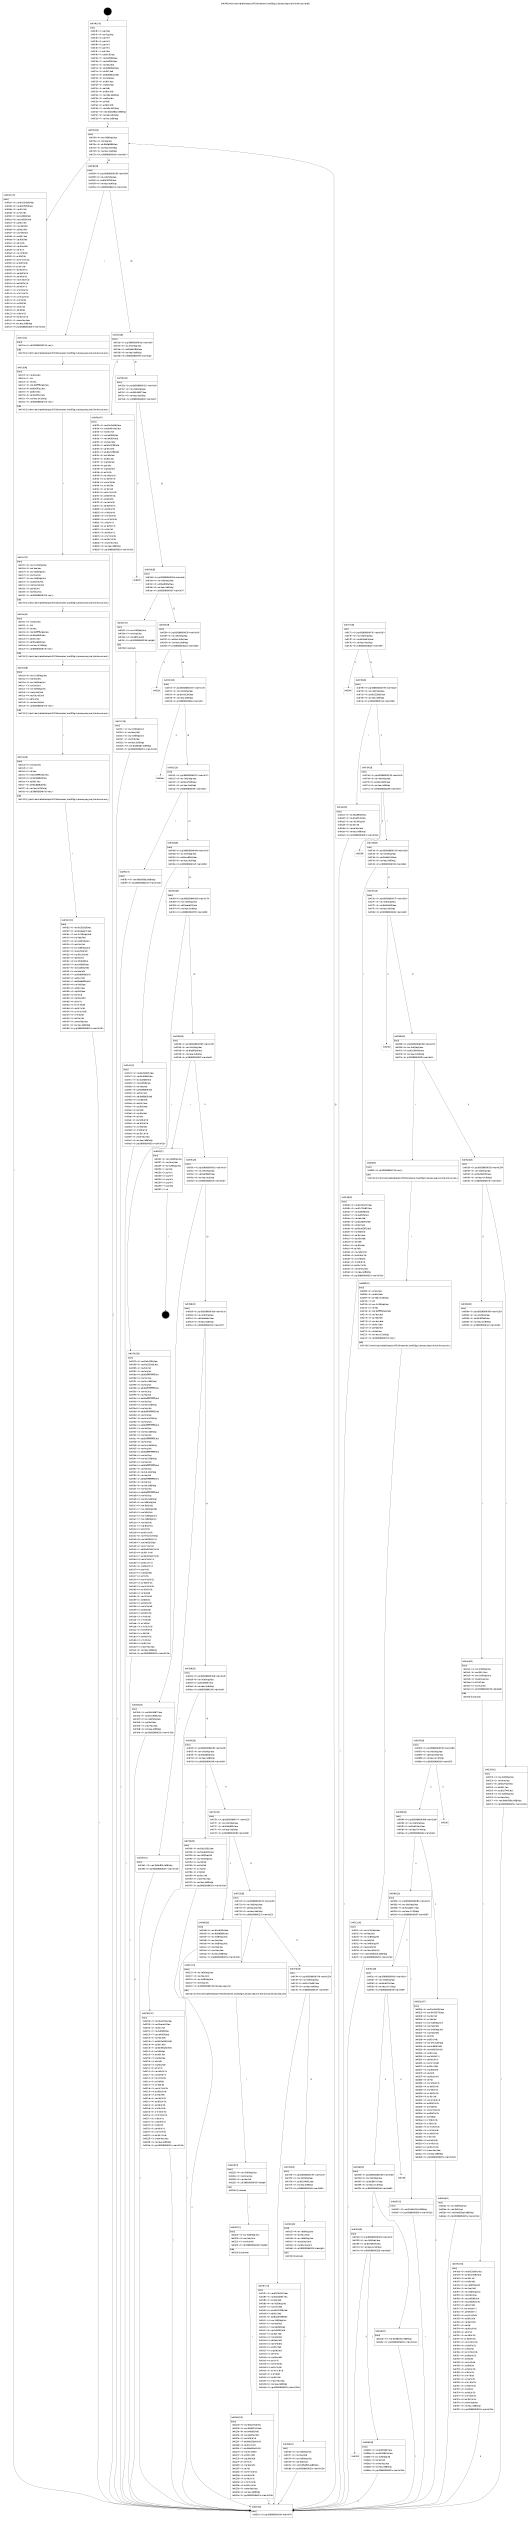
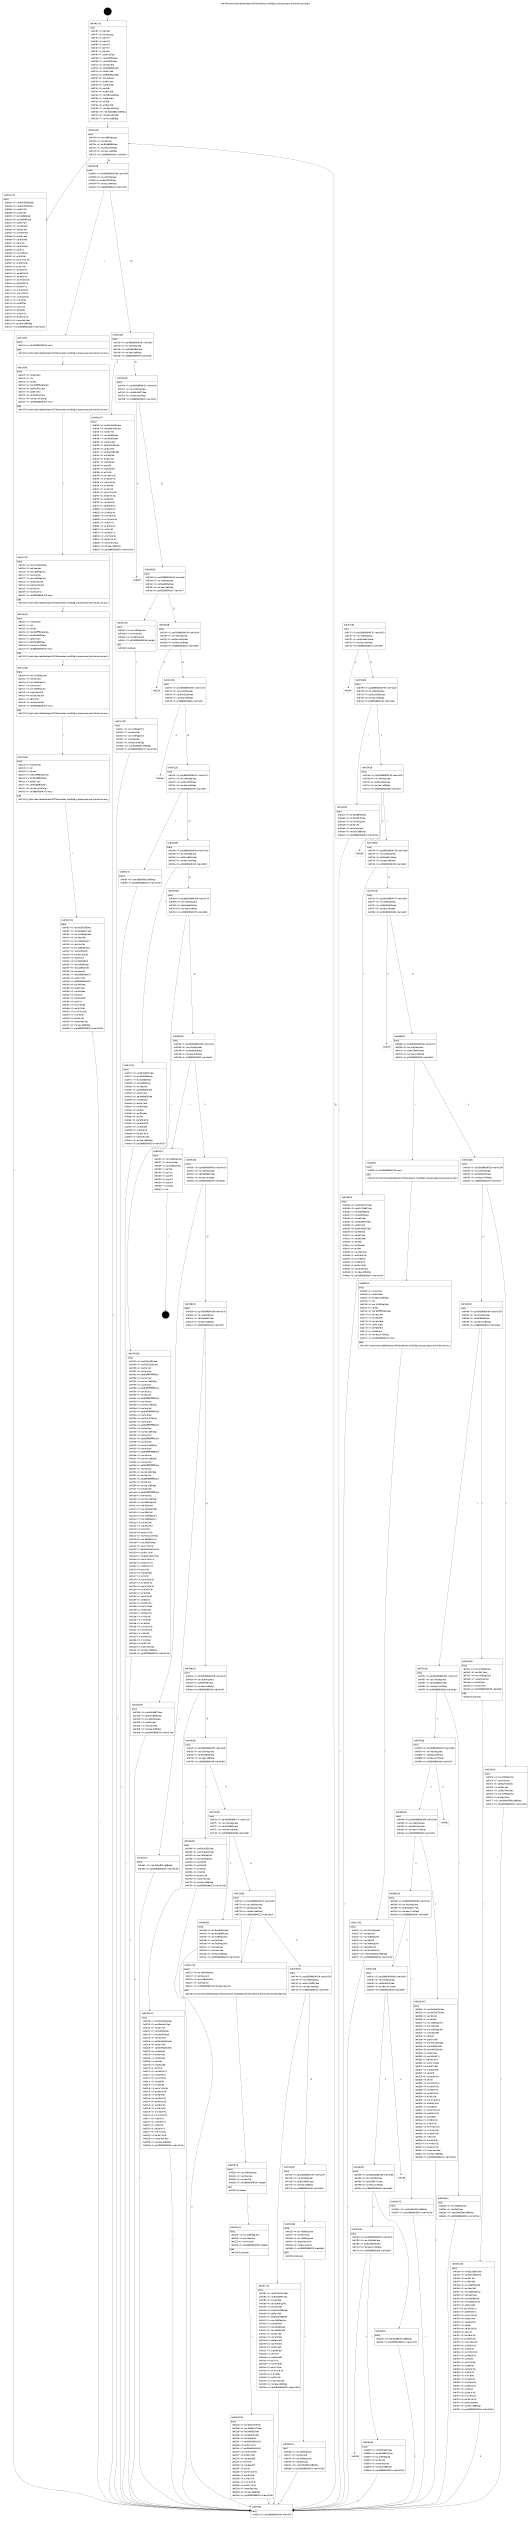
node "0x40185c [28]": added
